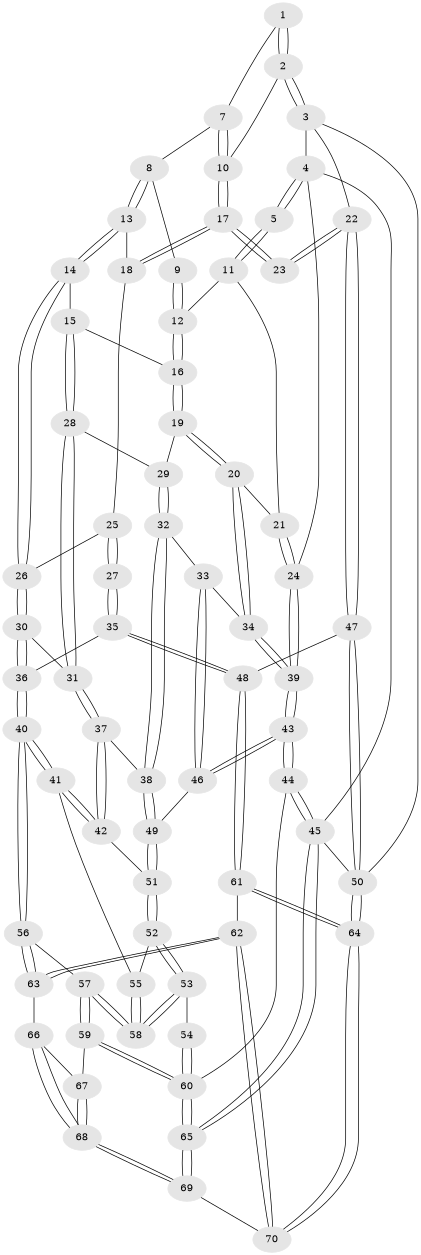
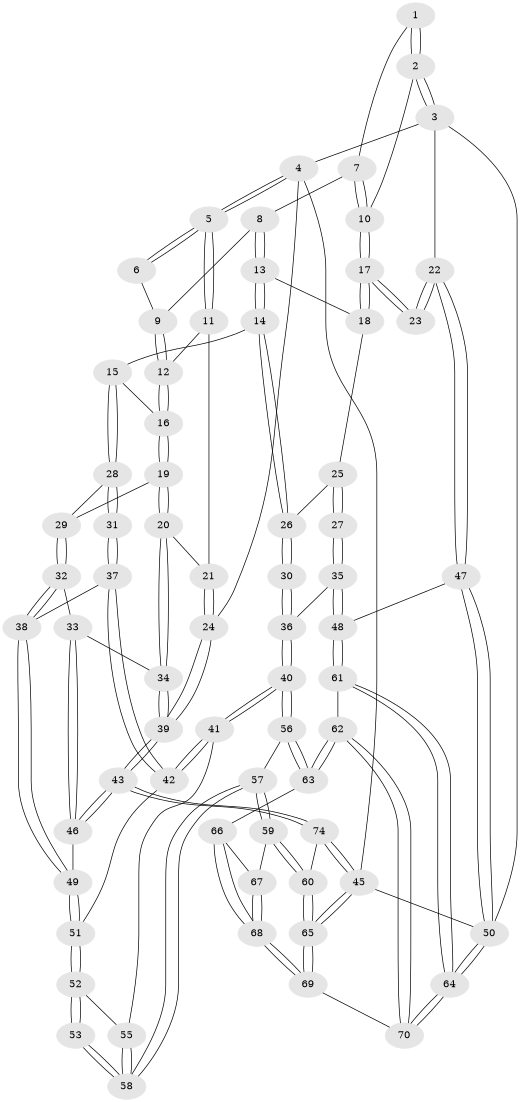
node "6": added
edge "30" -- "31": removed
node "44": label "44" -> "74"
node "54": removed
